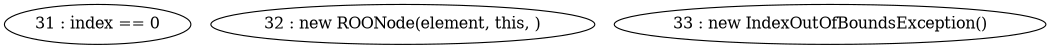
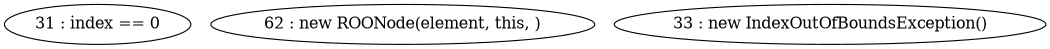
node "32 : new ROONode(element, this, )": label "32 : new ROONode(element, this, )" -> "62 : new ROONode(element, this, )"
